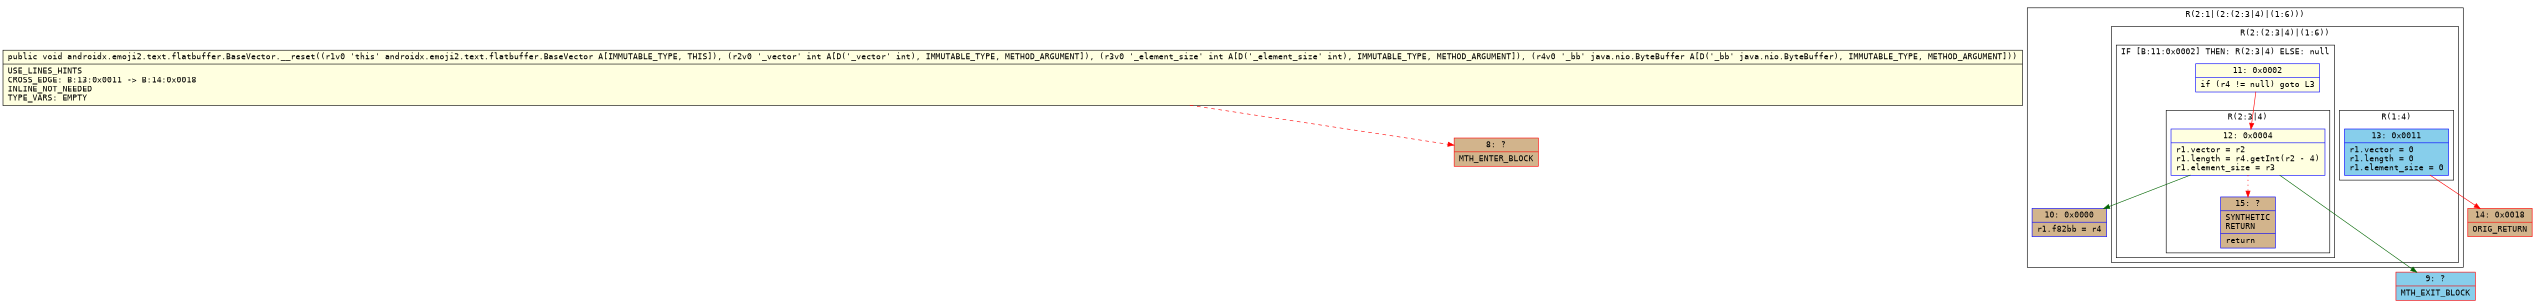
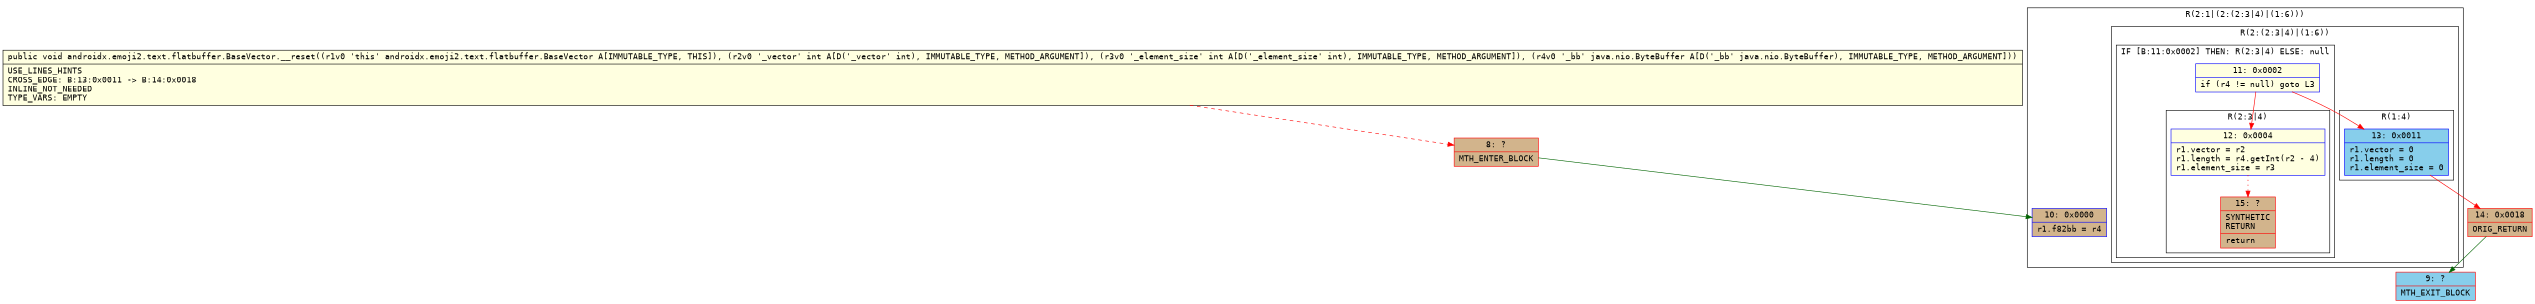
edge "11: 0x0002" -> "13: 0x0011": added
edge "12: 0x0004" -> "10: 0x0000": now "8: ?" -> "10: 0x0000"
edge "12: 0x0004" -> "9: ?": now "14: 0x0018" -> "9: ?"
node "15: ?": color blue -> red
